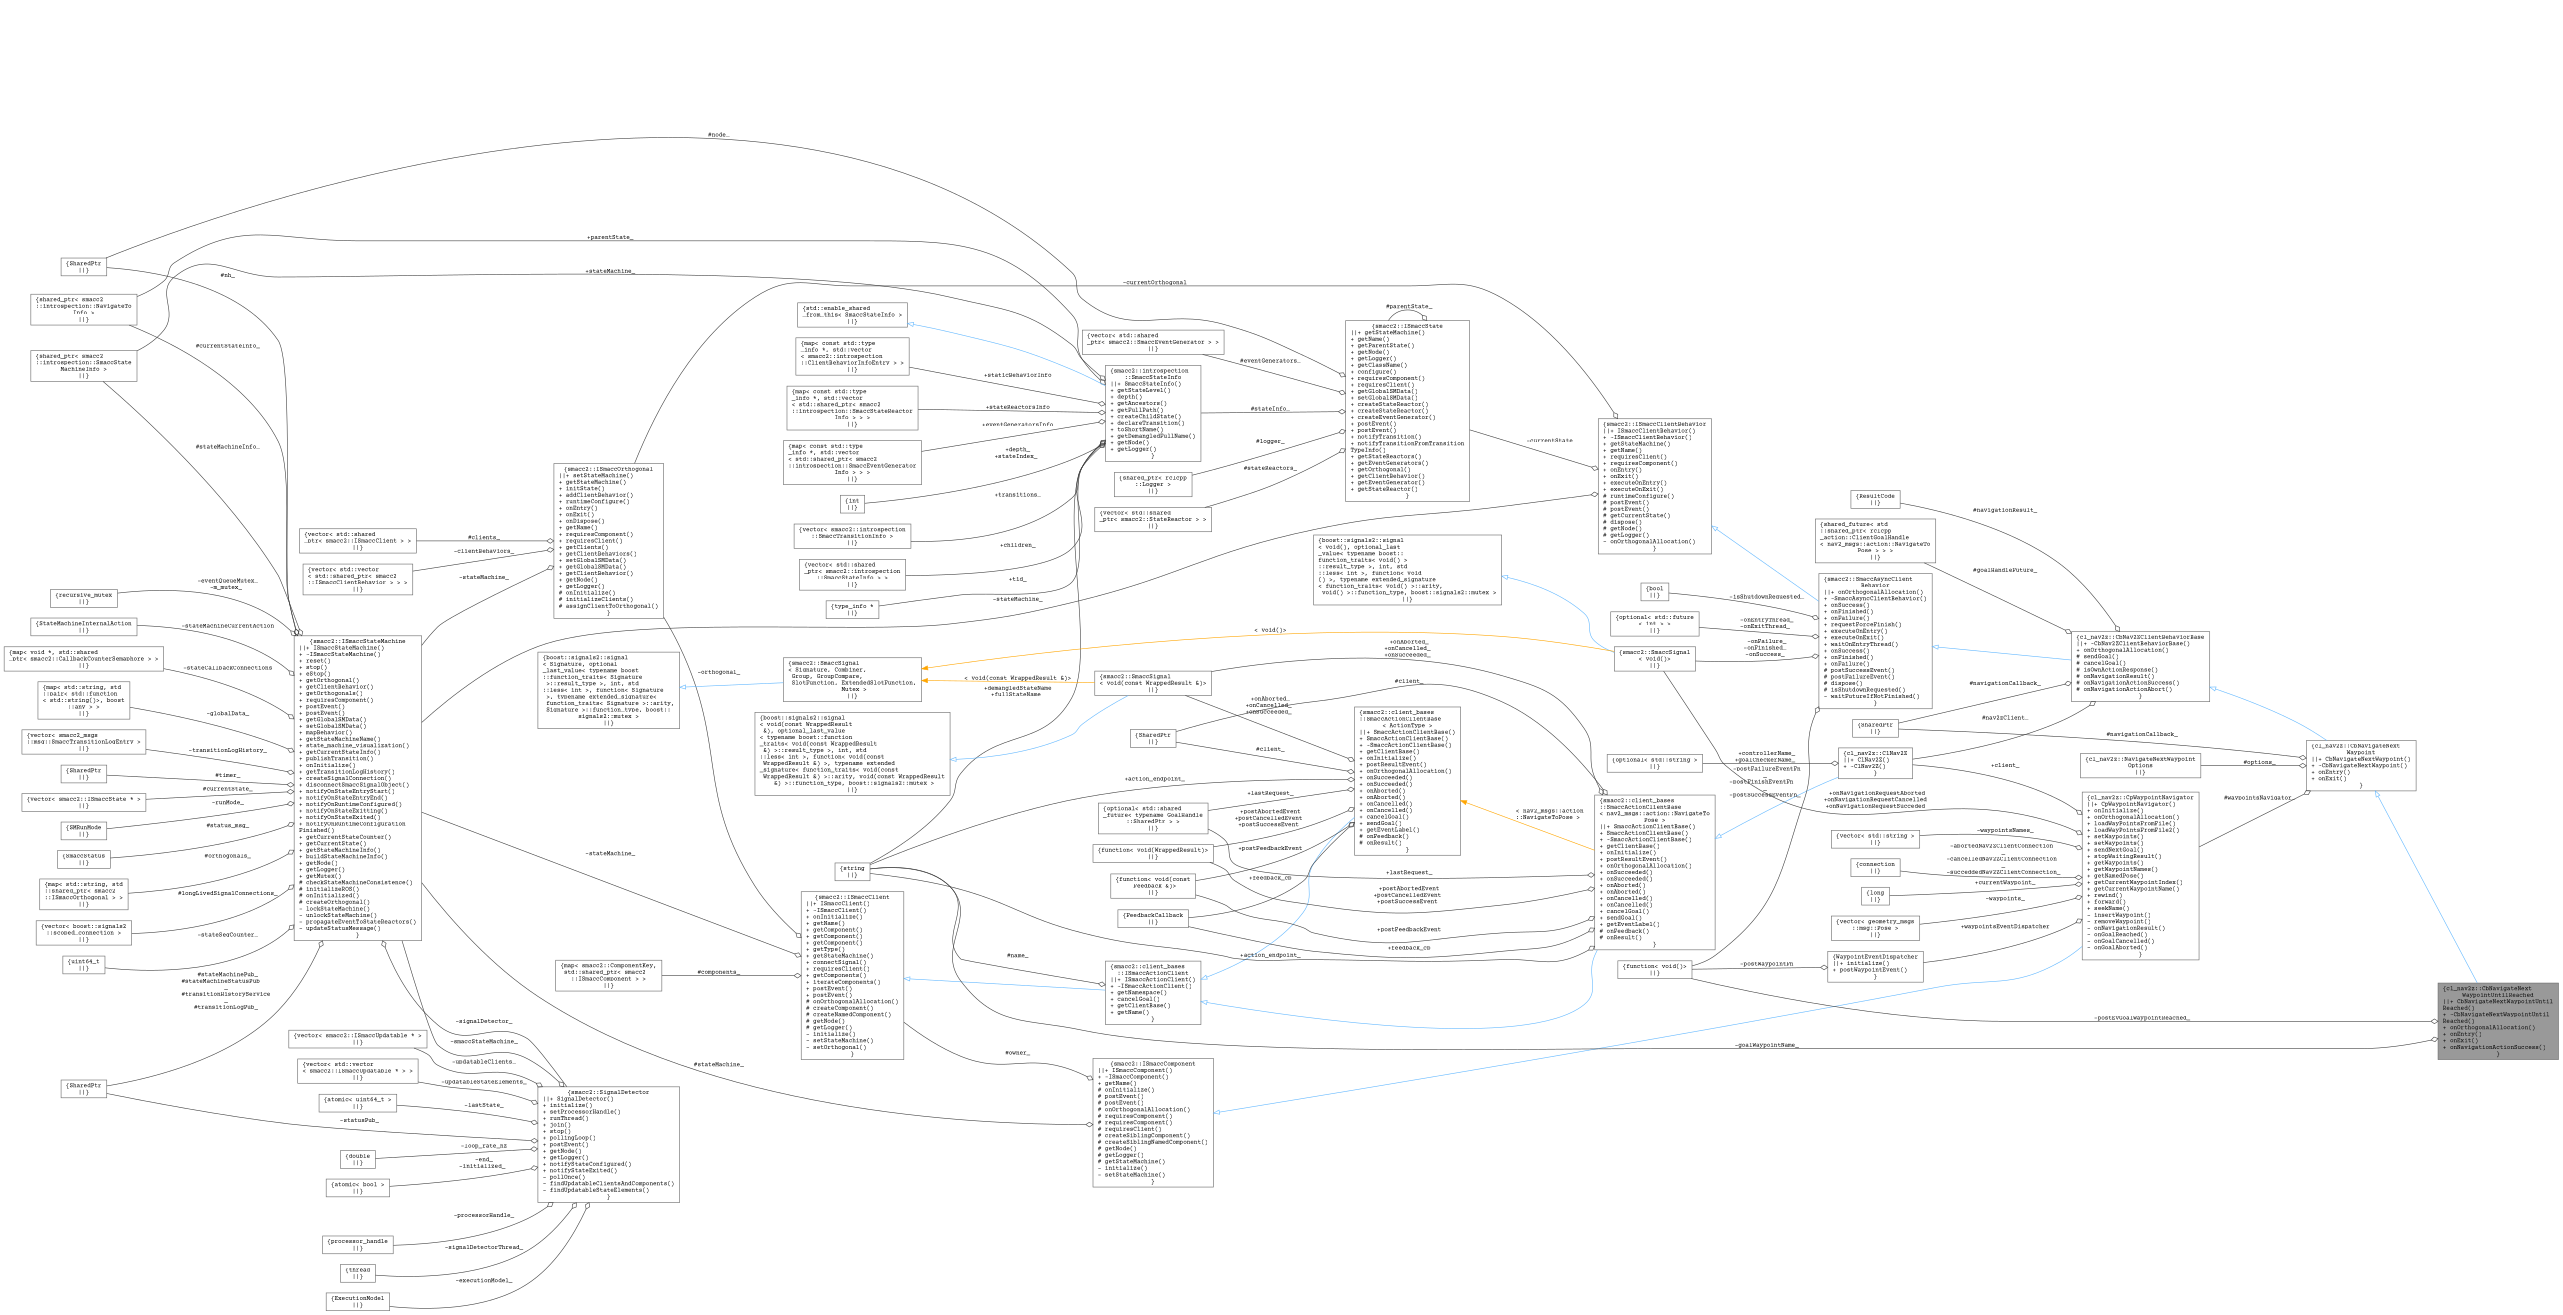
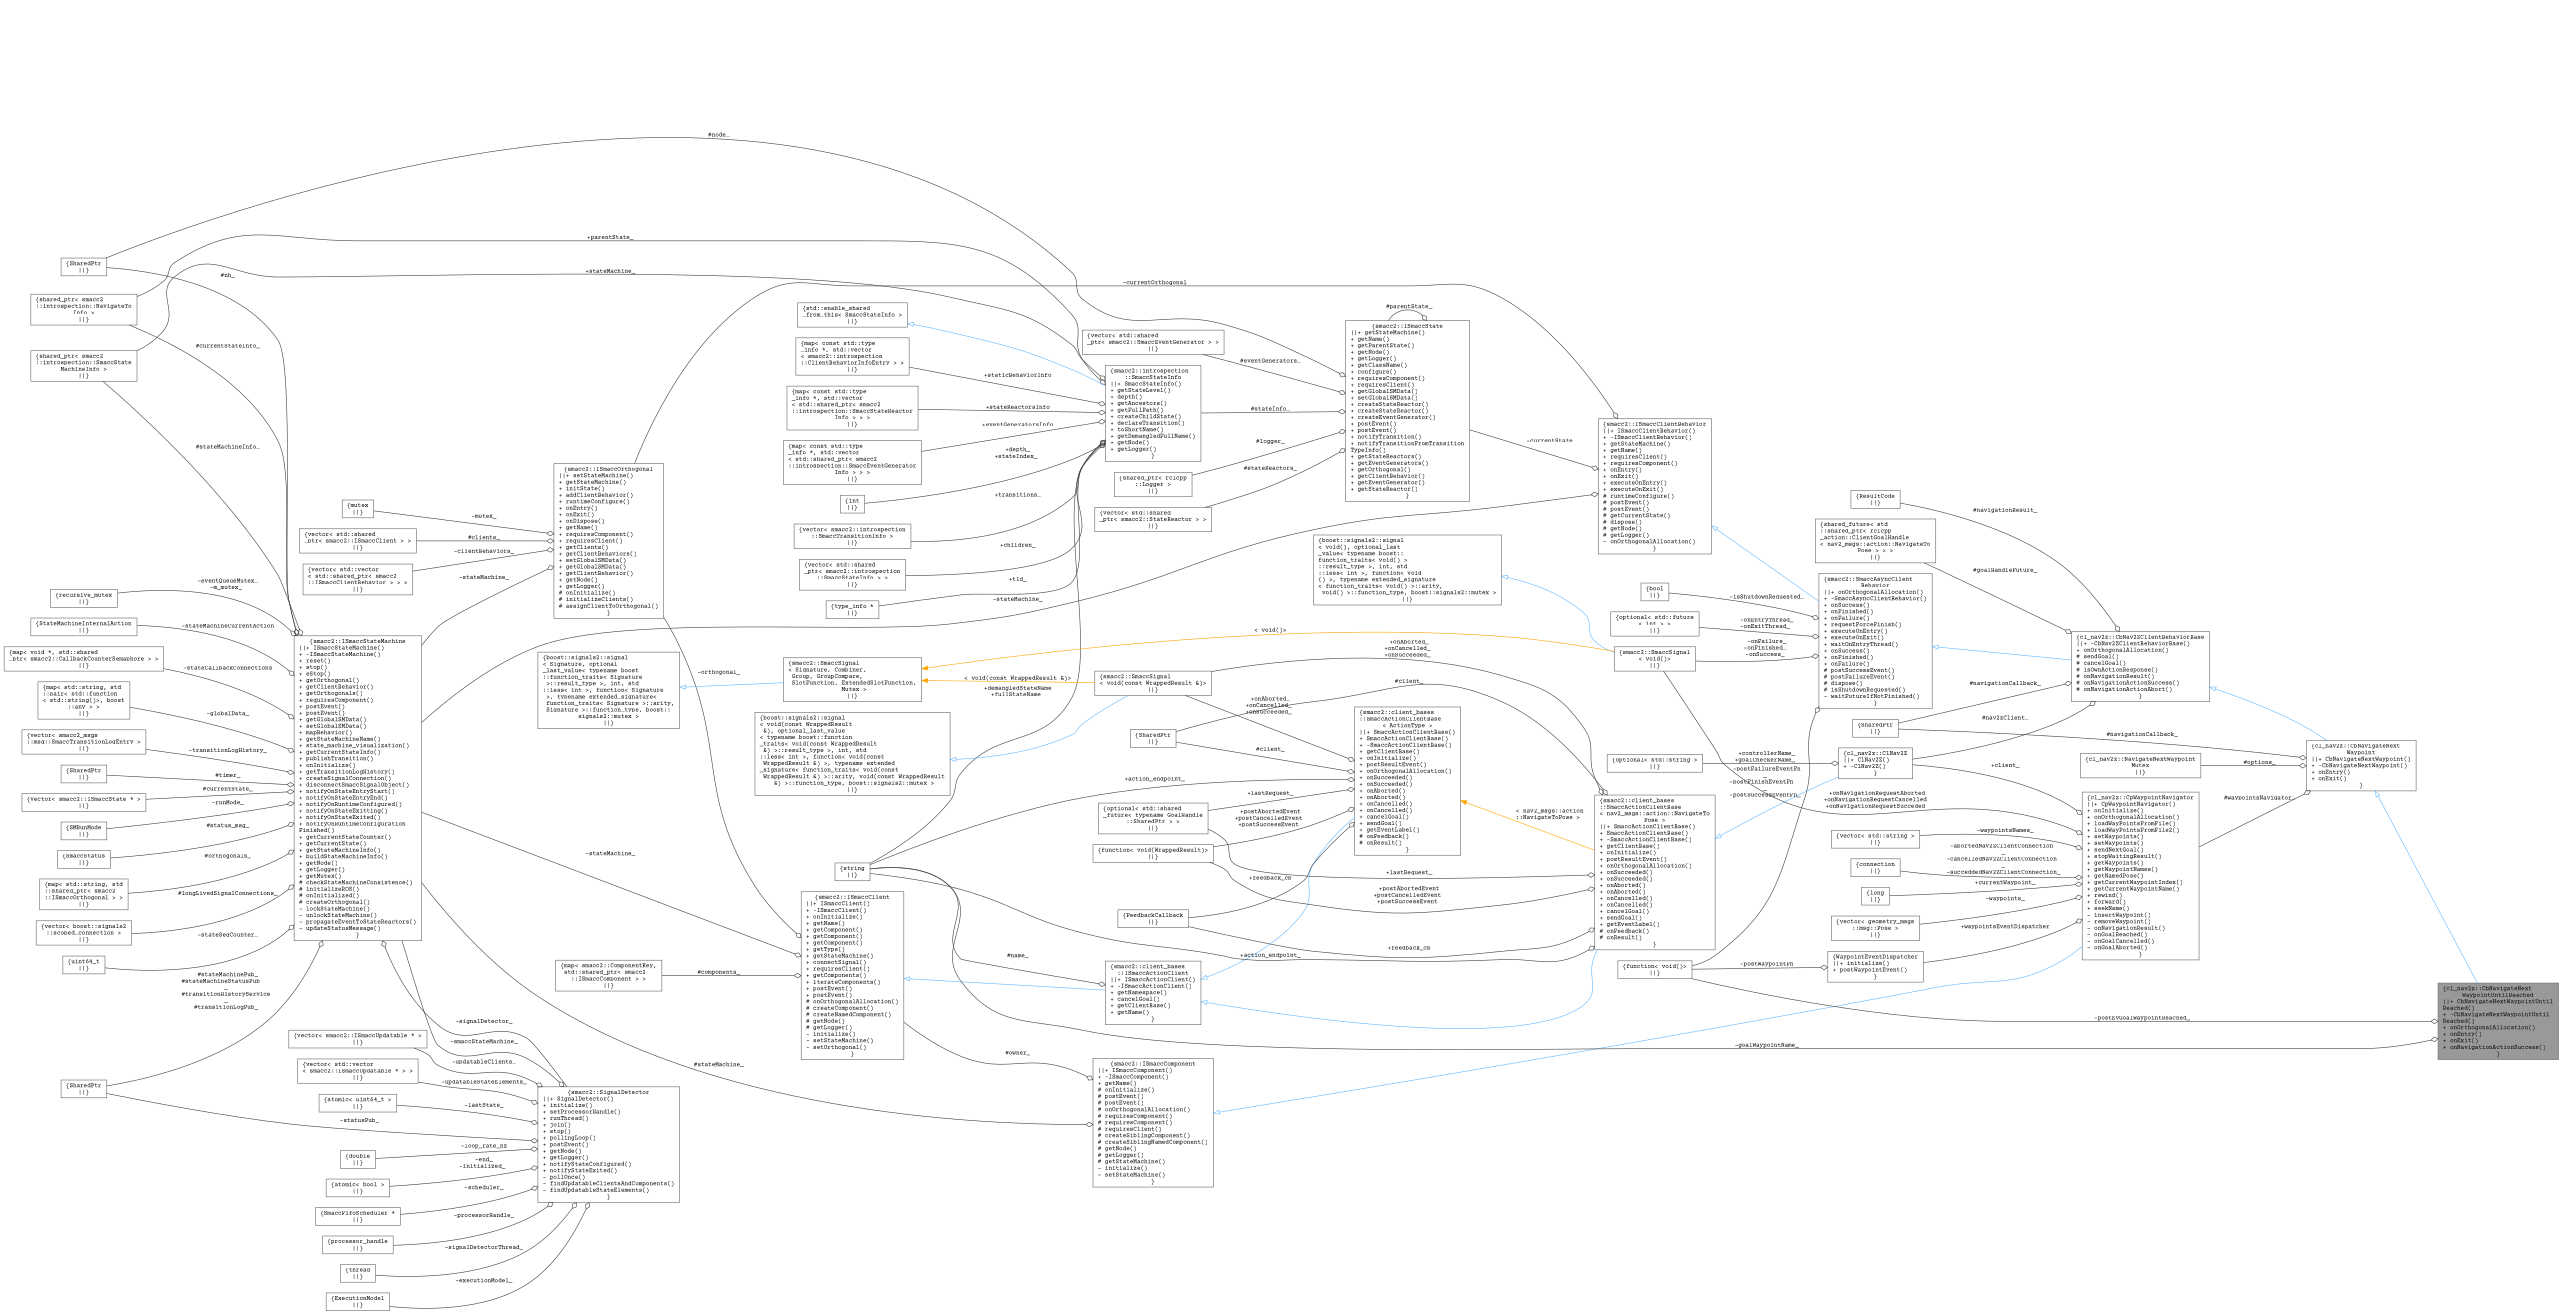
node "{mutex ||}": added
node "{cl_nav2z::NavigateNextWaypoint Options ||}": label "{cl_nav2z::NavigateNextWaypoint Options ||}" -> "{cl_nav2z::NavigateNextWaypoint Mutex ||}"
node "{function< void(const Feedback &)> ||}": removed
node "{SmaccFifoScheduler * ||}": added
